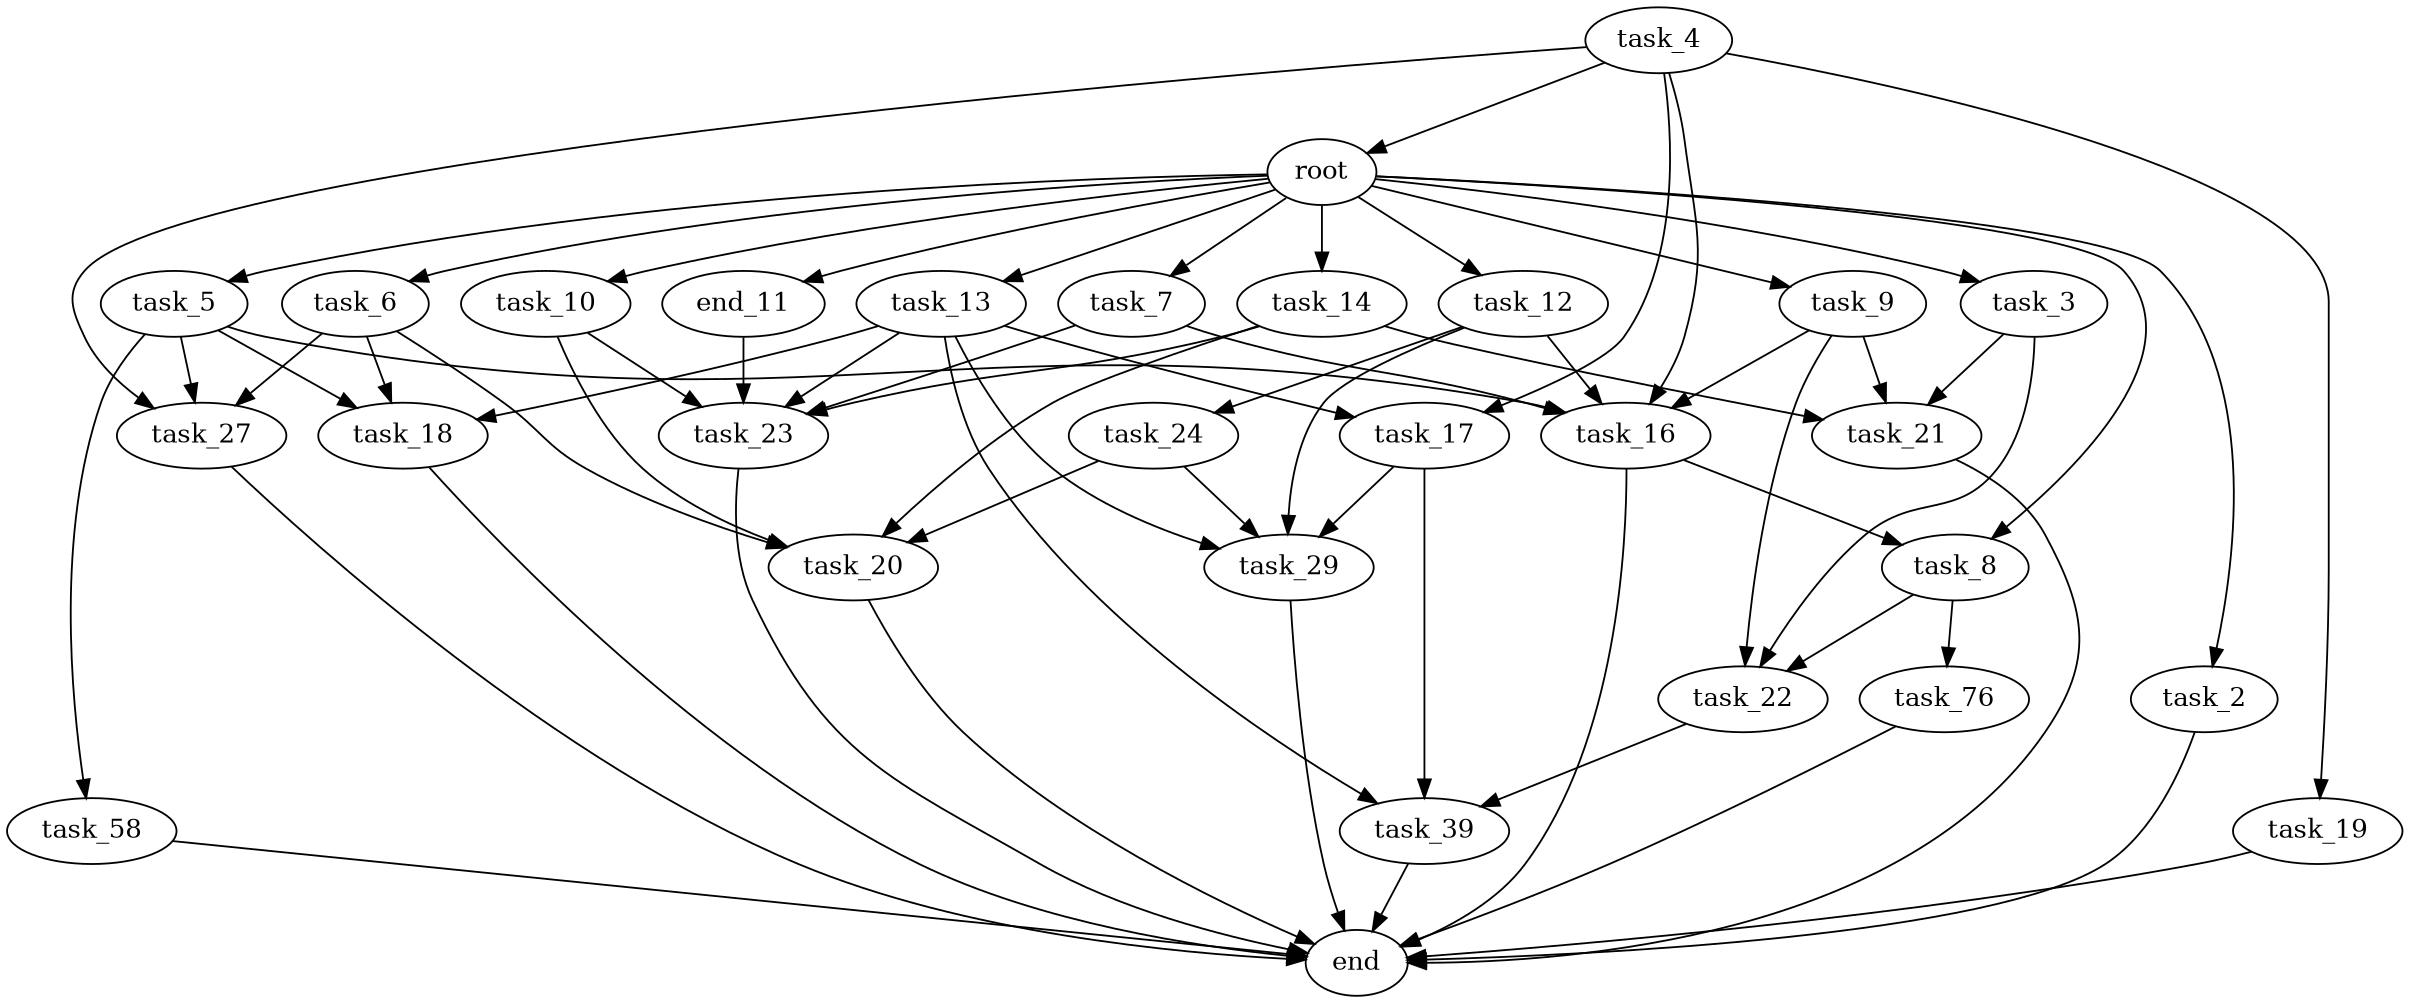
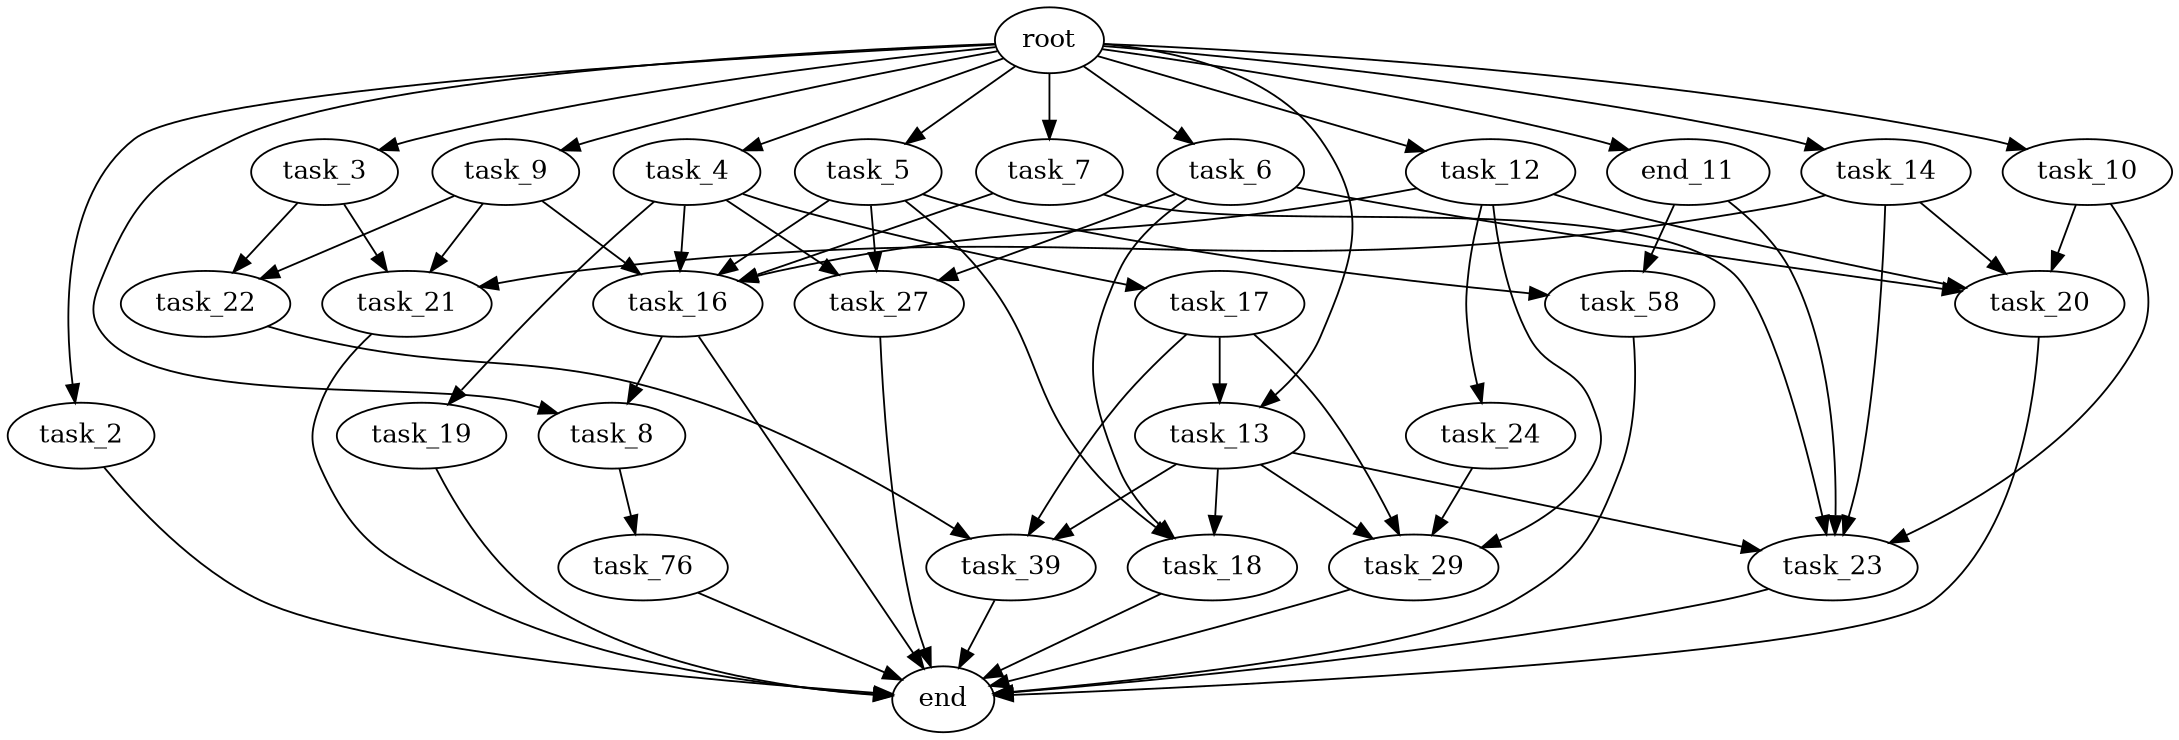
edge "task_4" -> "root": reversed
edge "end_11" -> "task_58": added
edge "task_13" -> "task_17": reversed
edge "task_24" -> "task_20": now "task_12" -> "task_20"
edge "task_8" -> "task_22": removed
